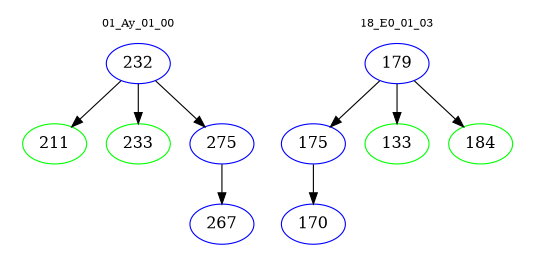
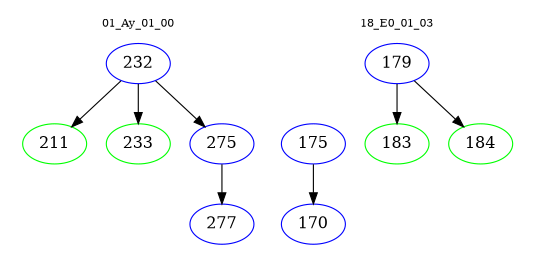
edge "179" -> "175": removed
node "133": label "133" -> "183"
node "267": label "267" -> "277"
